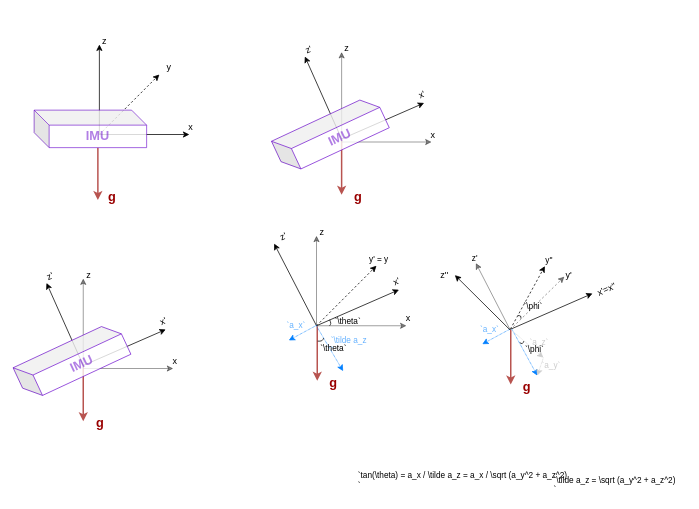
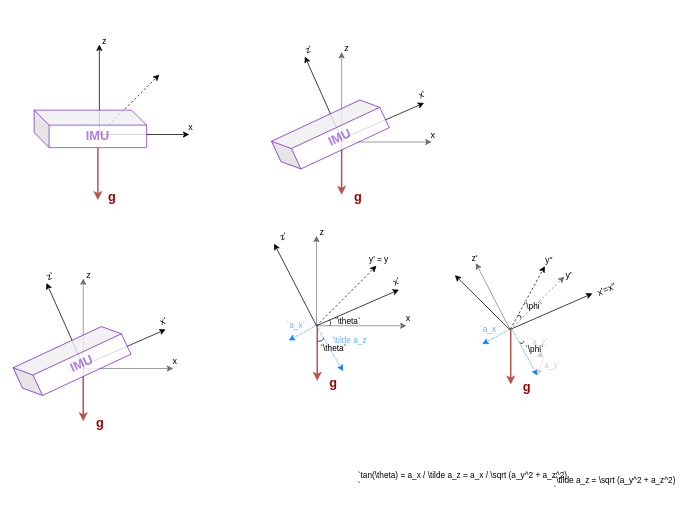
node "y": removed
node "z''": removed
